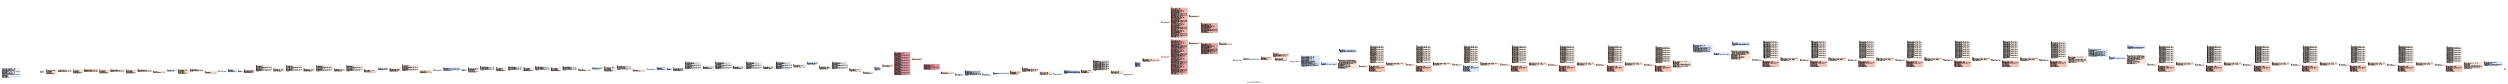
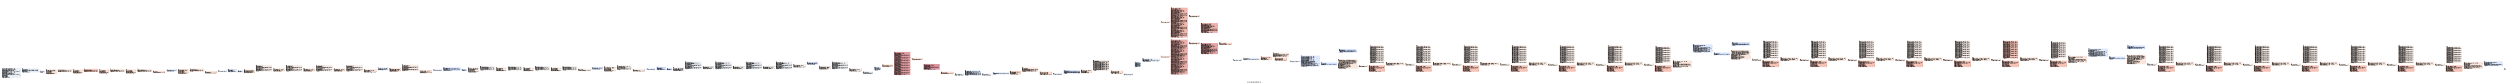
node "%1595:": fillcolor #ead5c970 -> #e8765c70
node "%582:": fillcolor #f7a88970 -> #c1d4f470
node "%999:": fillcolor #b2ccfb70 -> #e8765c70
node "%32:": added
